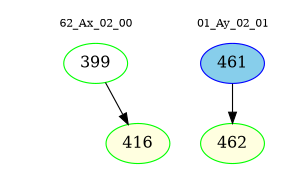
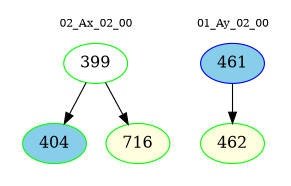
cluster "62_Ax_02_00": label "62_Ax_02_00" -> "02_Ax_02_00"
cluster "01_Ay_02_01": label "01_Ay_02_01" -> "01_Ay_02_00"
node "404": added
node "416": label "416" -> "716"
